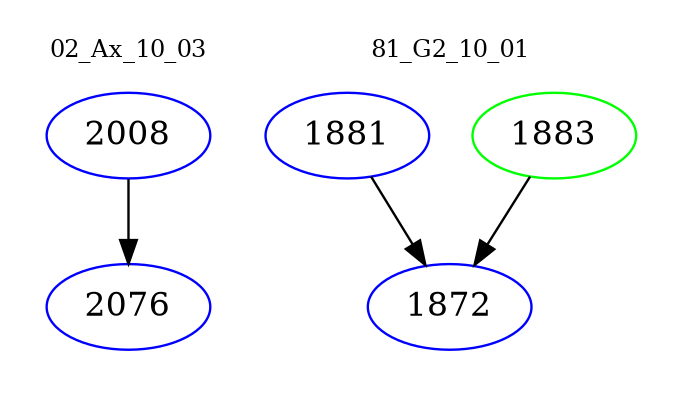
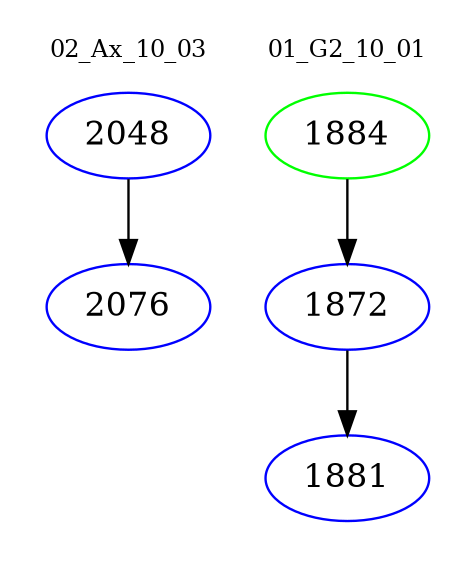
cluster "81_G2_10_01": label "81_G2_10_01" -> "01_G2_10_01"
node "2008": label "2008" -> "2048"
node "1883": label "1883" -> "1884"
edge "1881" -> "1872": reversed
